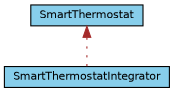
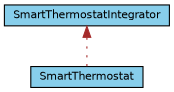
edge "SmartThermostatIntegrator" -> "SmartThermostat": reversed
